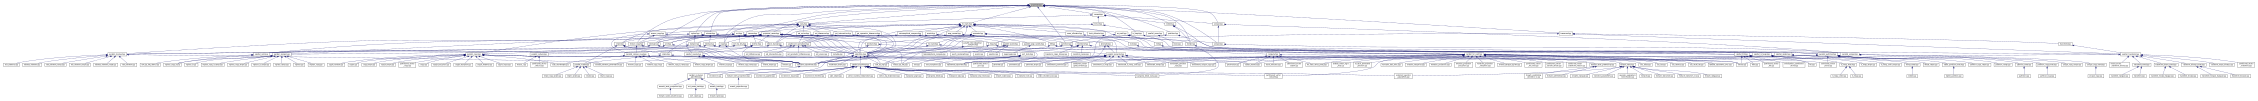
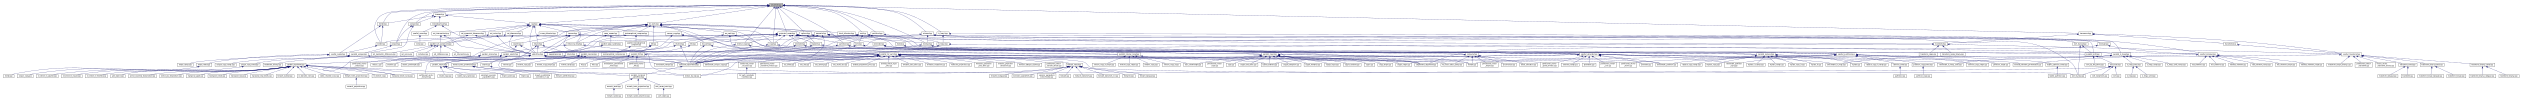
node "move.hpp": label "move.hpp" -> "lexicographical.hpp"
edge "replace_copy_if.cpp" -> "parallel_sort.hpp": now "sort_tests.hpp" -> "parallel_sort.hpp"
edge "for_each_annotated _function.cpp" -> "parallel_for_each.hpp": now "for_each_annotated _function.cpp" -> "partitioned_vector _for_each.cpp"
edge "parallel_container _algorithm.hpp" -> "algorithm.hpp": now "parallel_container _algorithm.hpp" -> "search.cpp"
node "foreachn.cpp": added
